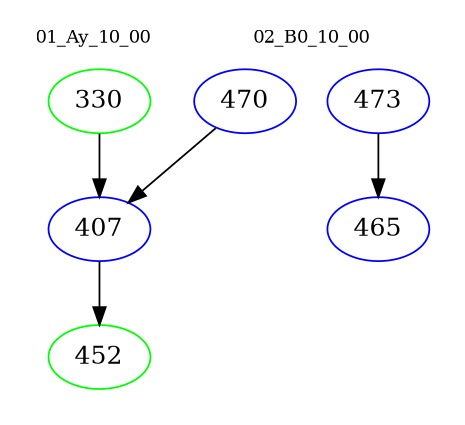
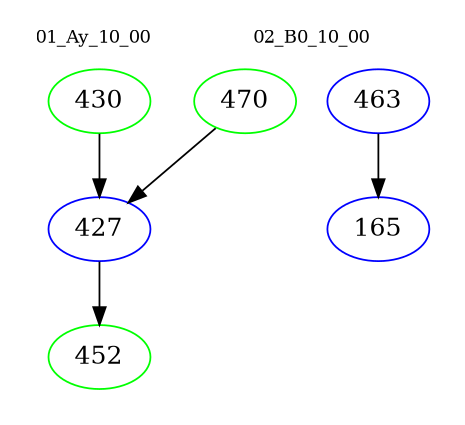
node "330": label "330" -> "430"
node "470": color blue -> green
node "473": label "473" -> "463"
node "407": label "407" -> "427"
node "465": label "465" -> "165"
